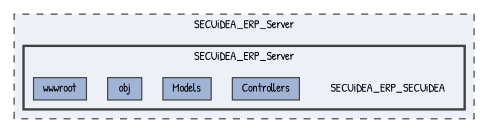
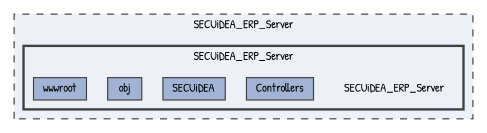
node "Models": label "Models" -> "SECUiDEA"
node "SECUiDEA_ERP_SECUiDEA": label "SECUiDEA_ERP_SECUiDEA" -> "SECUiDEA_ERP_Server"
